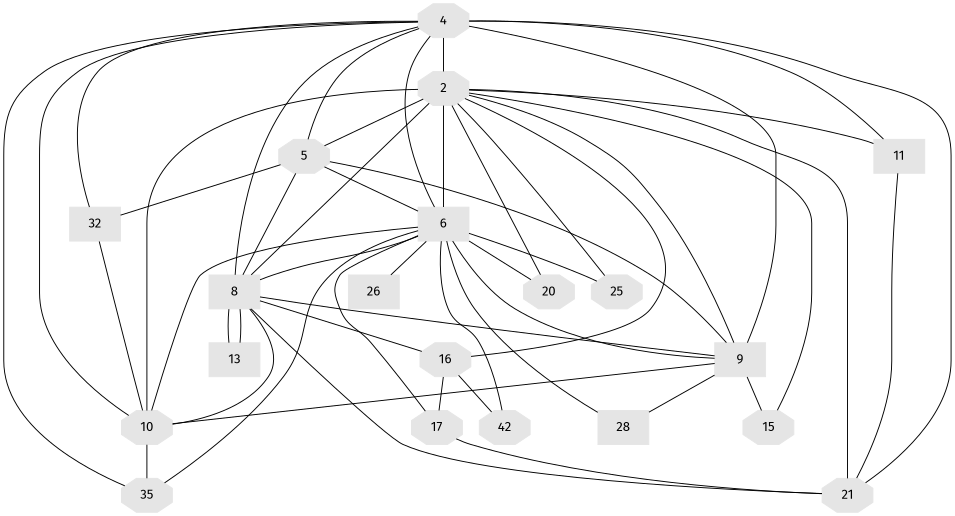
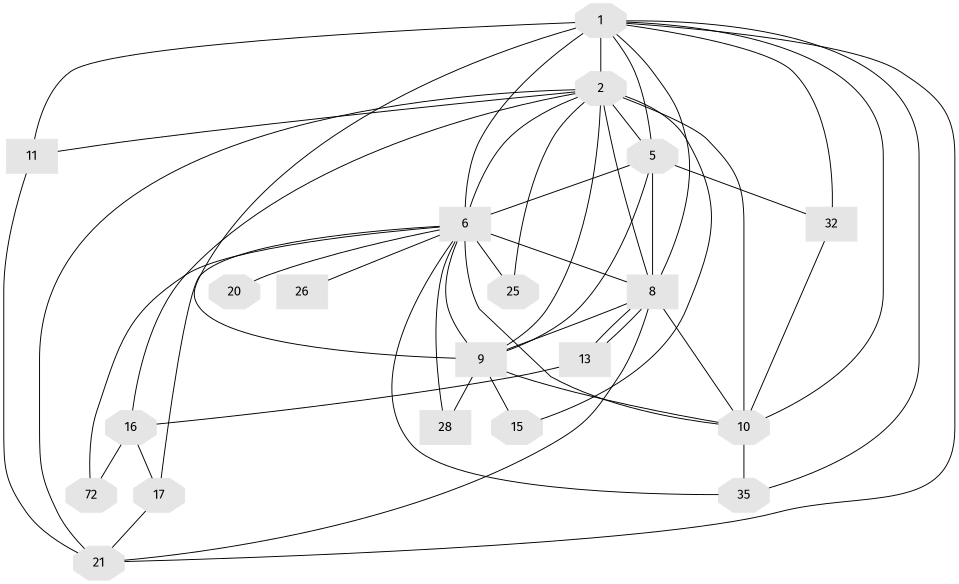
node "4": label "4" -> "1"
edge "2" -- "20": removed
edge "8" -- "16": now "13" -- "16"
node "42": label "42" -> "72"
